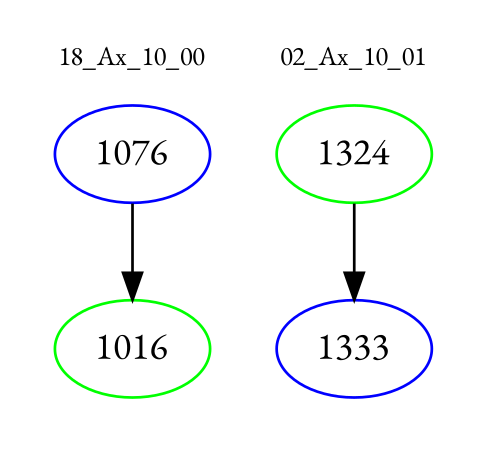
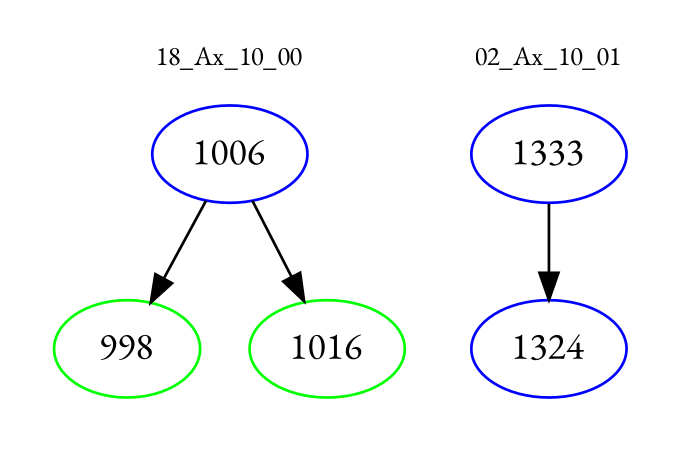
node "1076": label "1076" -> "1006"
node "1324": color green -> blue
edge "1324" -> "1333": reversed
node "998": added
